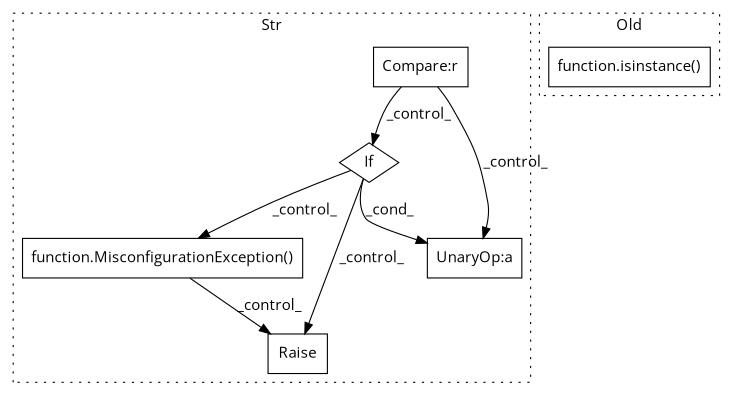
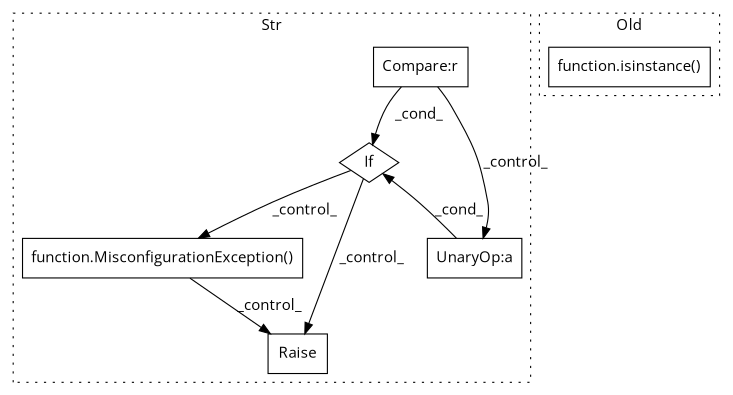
edge "Compare:r" -> "If": label "_control_" -> "_cond_"
edge "If" -> "UnaryOp:a": reversed
